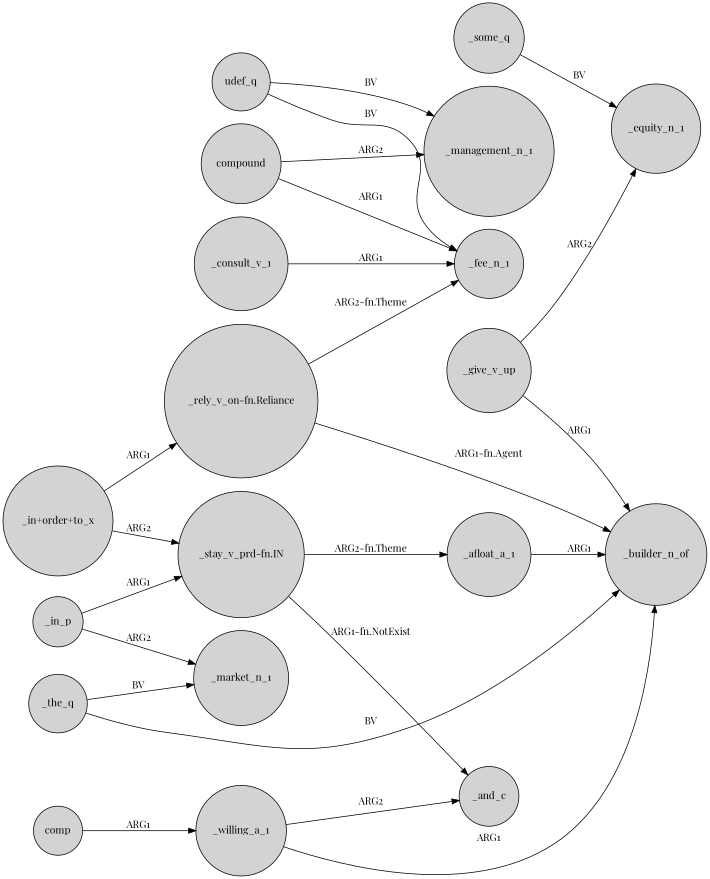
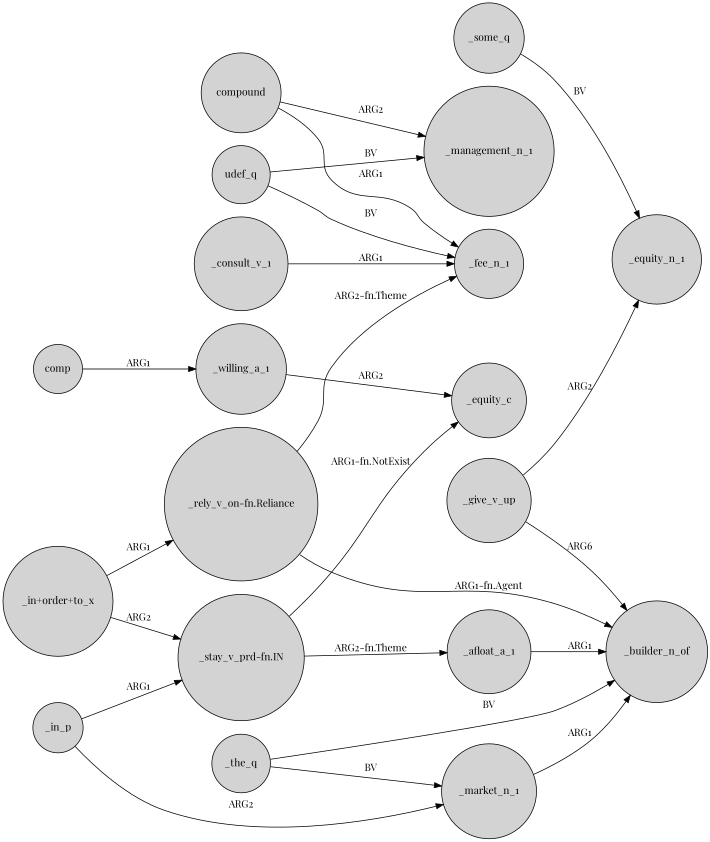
edge "_give_v_up" -> "_builder_n_of": label "ARG1" -> "ARG6"
node "_and_c": label "_and_c" -> "_equity_c"
edge "_willing_a_1" -> "_builder_n_of": now "_market_n_1" -> "_builder_n_of"
